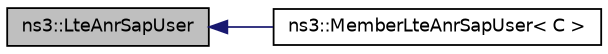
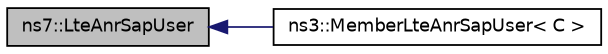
node "ns3::LteAnrSapUser": label "ns3::LteAnrSapUser" -> "ns7::LteAnrSapUser"
